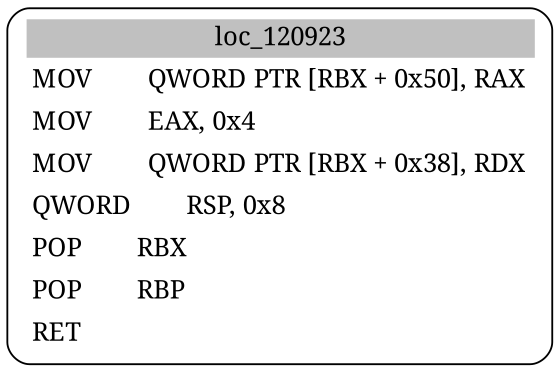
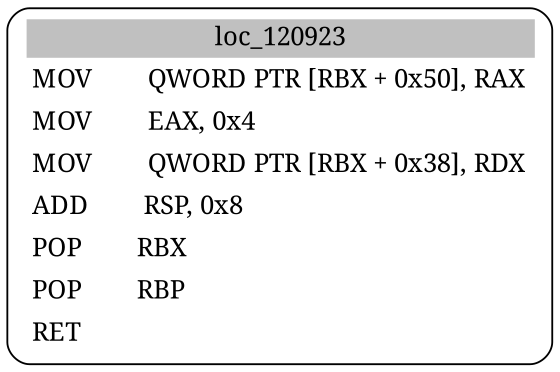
node "loc_120923": text "QWORD        RSP, 0x8" -> "ADD        RSP, 0x8"
